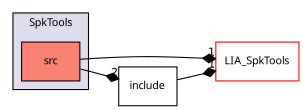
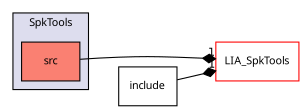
edge "src" -> "include": removed
